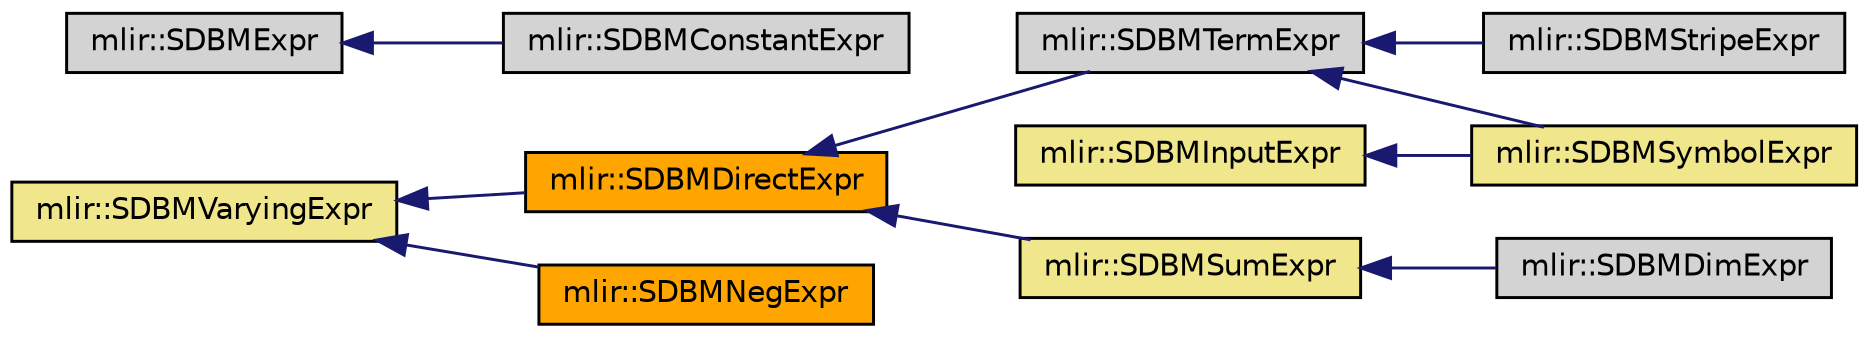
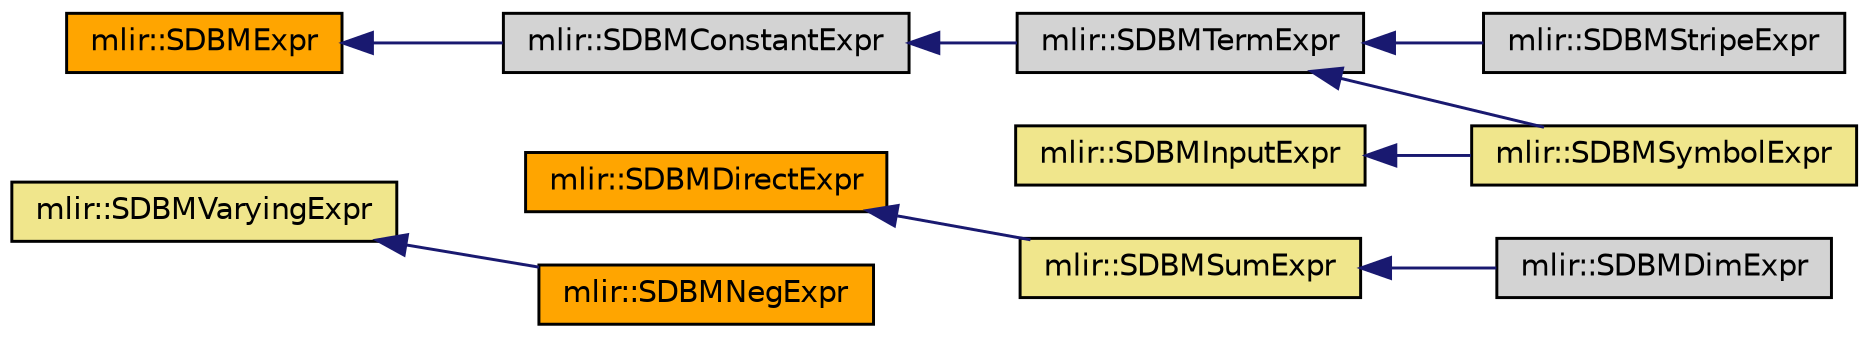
node "mlir::SDBMExpr": fillcolor lightgrey -> orange
edge "mlir::SDBMTermExpr" -> "mlir::SDBMDirectExpr": now "mlir::SDBMTermExpr" -> "mlir::SDBMConstantExpr"
edge "mlir::SDBMDirectExpr" -> "mlir::SDBMVaryingExpr": removed
